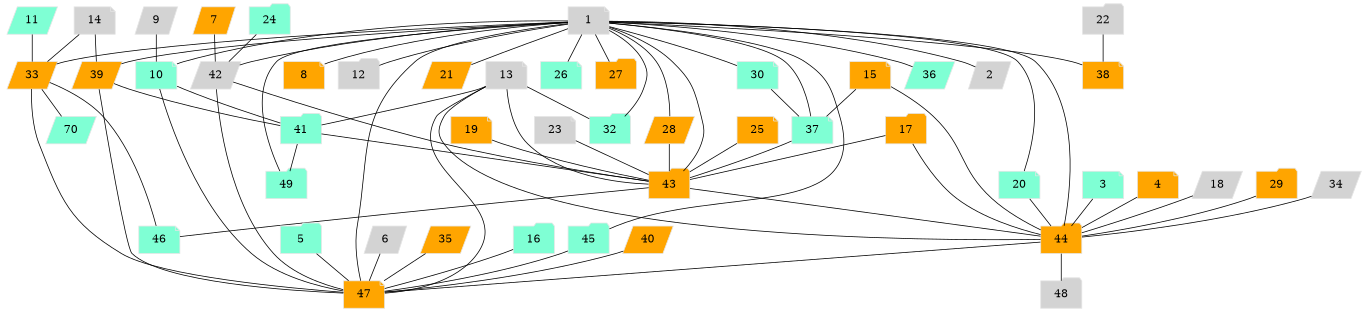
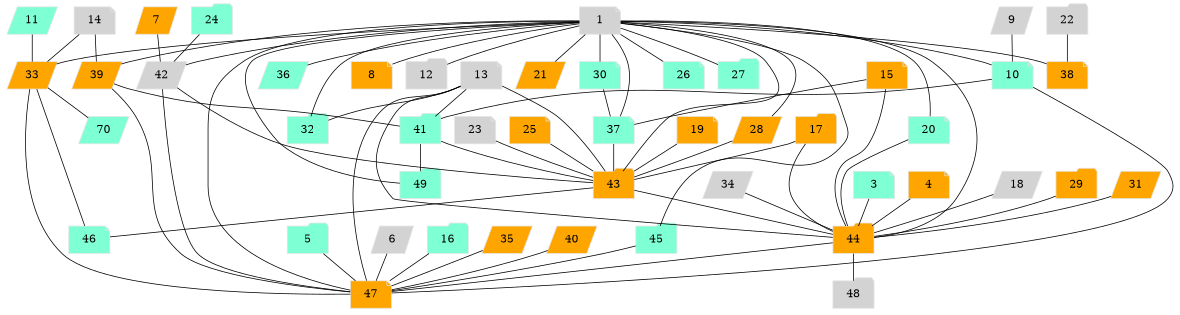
node "27": fillcolor orange -> aquamarine
node "2": removed
node "31": added
